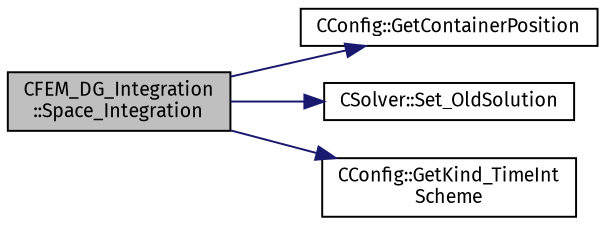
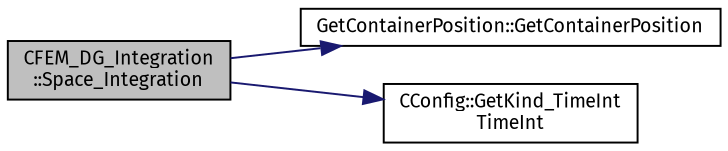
node "CConfig::GetContainerPosition": label "CConfig::GetContainerPosition" -> "GetContainerPosition::GetContainerPosition"
node "CSolver::Set_OldSolution": removed
node "CConfig::GetKind_TimeInt Scheme": label "CConfig::GetKind_TimeInt Scheme" -> "CConfig::GetKind_TimeInt TimeInt"
